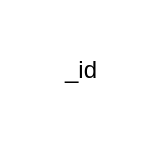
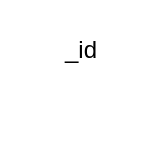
node "_id": moved (81, 71) -> (81, 51)
